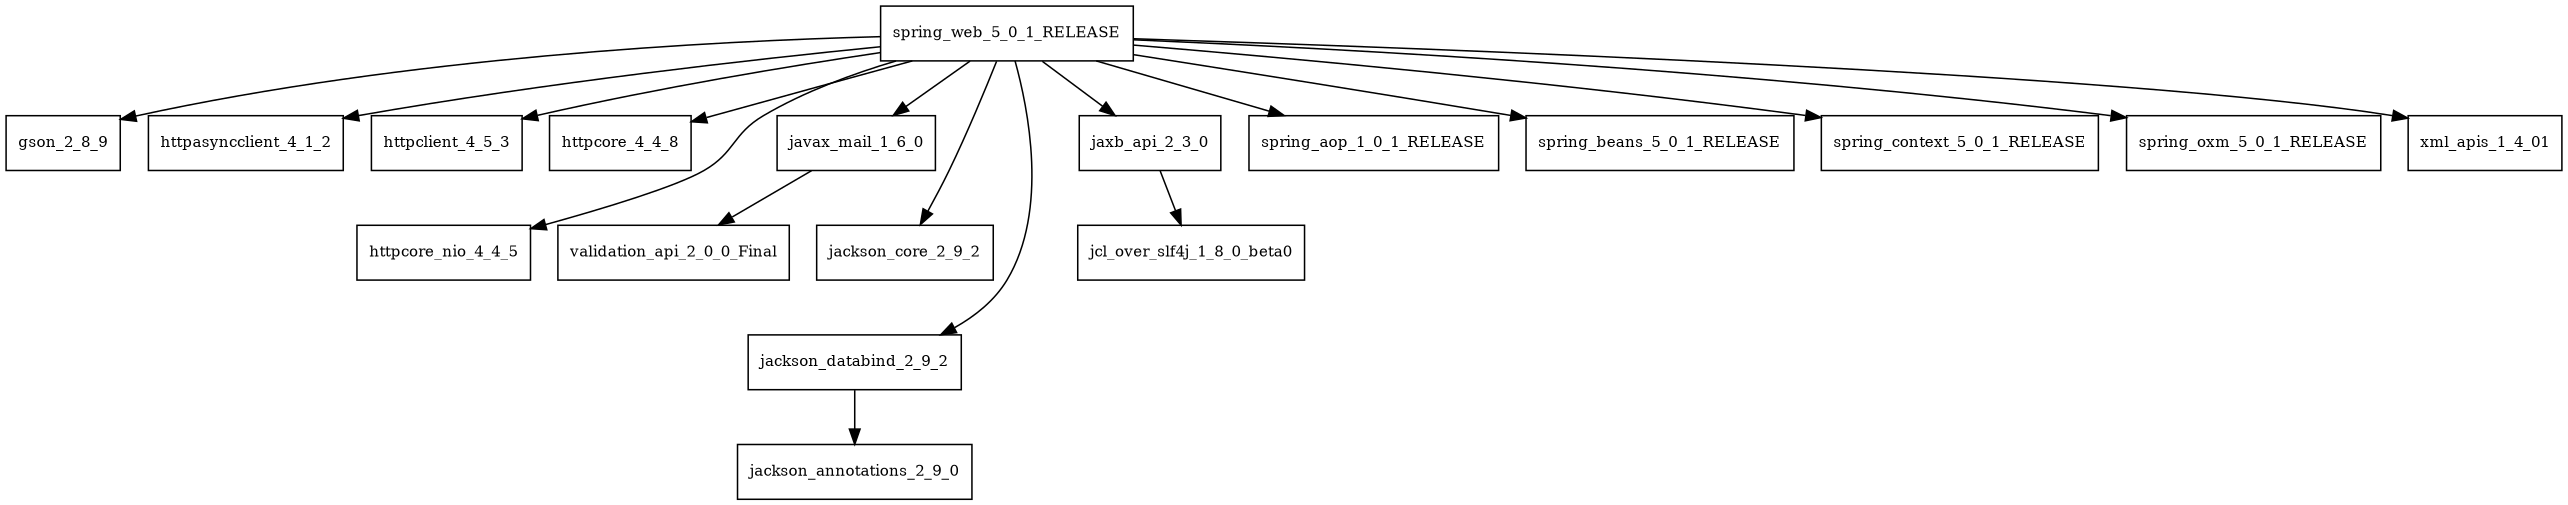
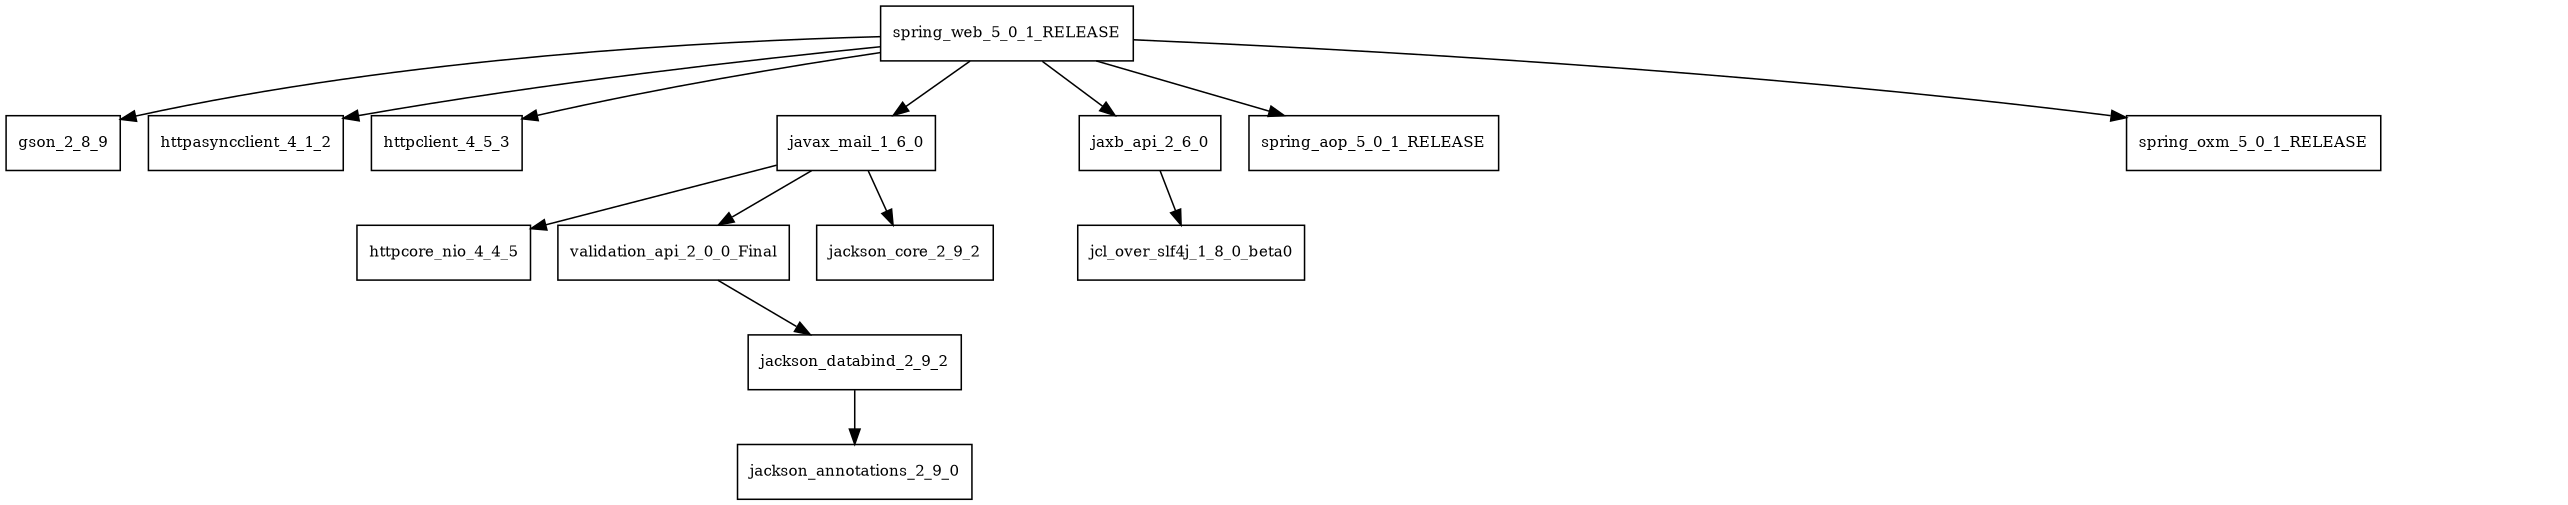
edge "spring_web_5_0_1_RELEASE" -> "jackson_core_2_9_2": now "javax_mail_1_6_0" -> "jackson_core_2_9_2"
node "httpcore_4_4_8": removed
node "jaxb_api_2_3_0": label "jaxb_api_2_3_0" -> "jaxb_api_2_6_0"
node "spring_aop_1_0_1_RELEASE": label "spring_aop_1_0_1_RELEASE" -> "spring_aop_5_0_1_RELEASE"
node "spring_beans_5_0_1_RELEASE": removed
node "spring_context_5_0_1_RELEASE": removed
node "xml_apis_1_4_01": removed
edge "spring_web_5_0_1_RELEASE" -> "httpcore_nio_4_4_5": now "javax_mail_1_6_0" -> "httpcore_nio_4_4_5"
edge "spring_web_5_0_1_RELEASE" -> "jackson_databind_2_9_2": now "validation_api_2_0_0_Final" -> "jackson_databind_2_9_2"
